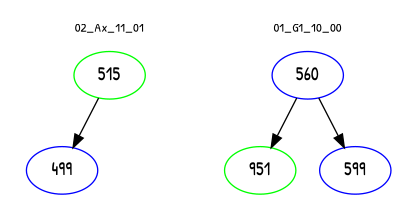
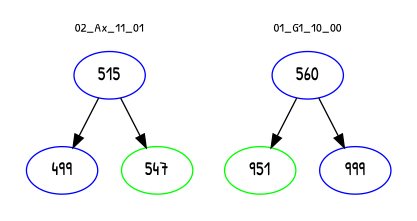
node "515": color green -> blue
node "547": added
node "599": label "599" -> "999"
